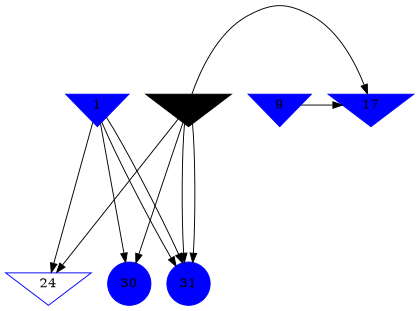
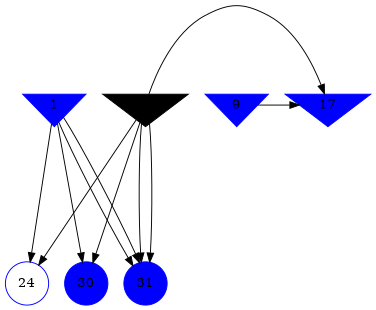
node "24": shape invtriangle -> circle
